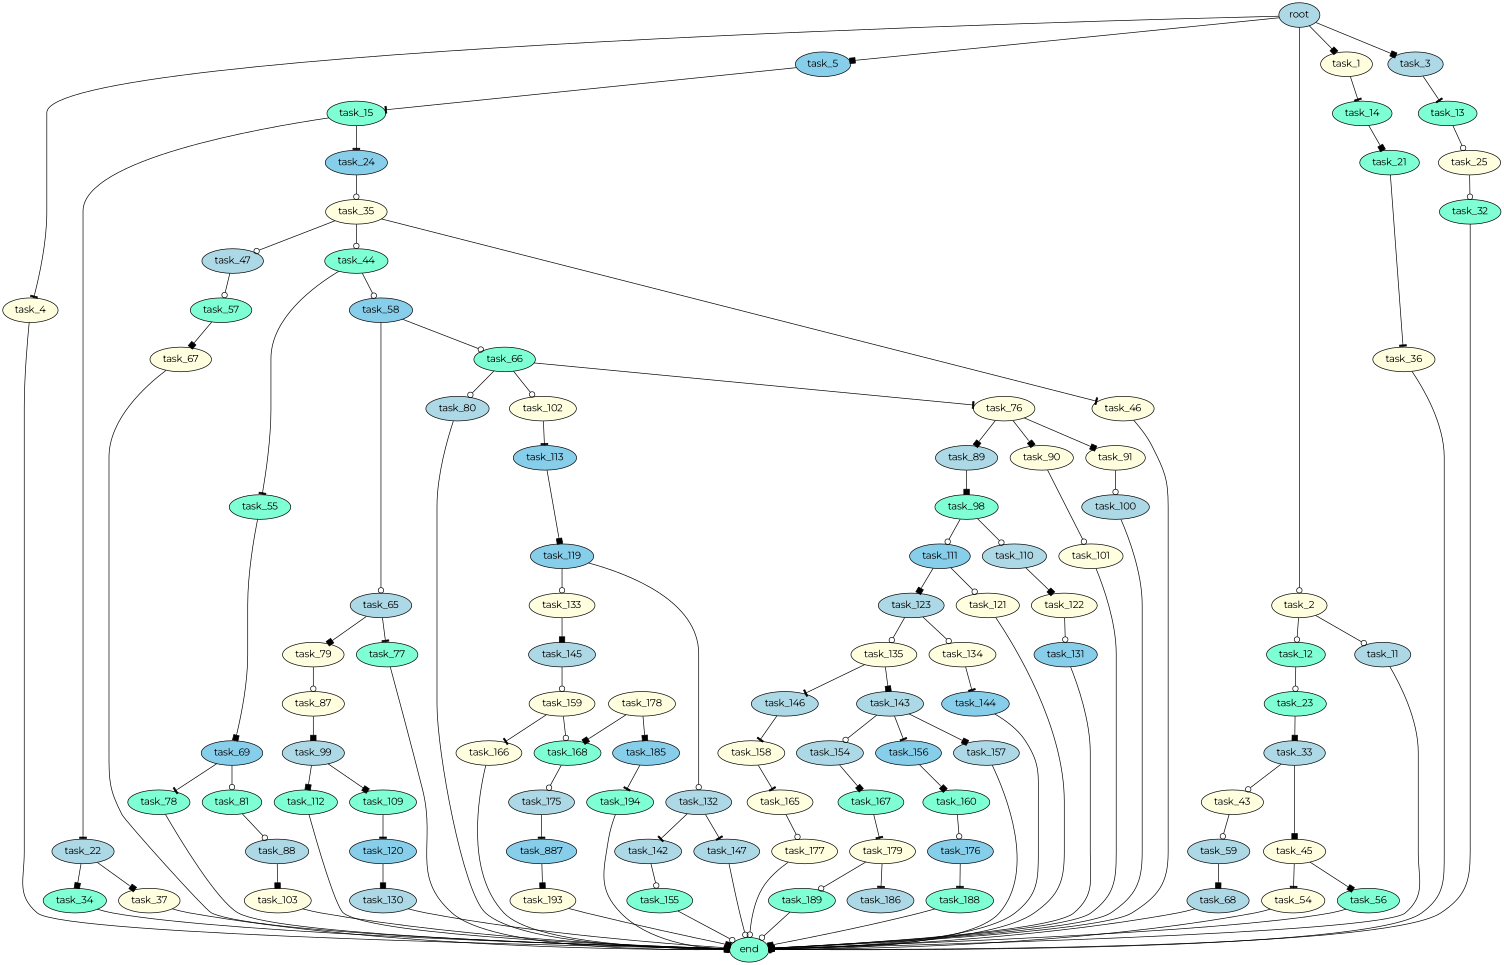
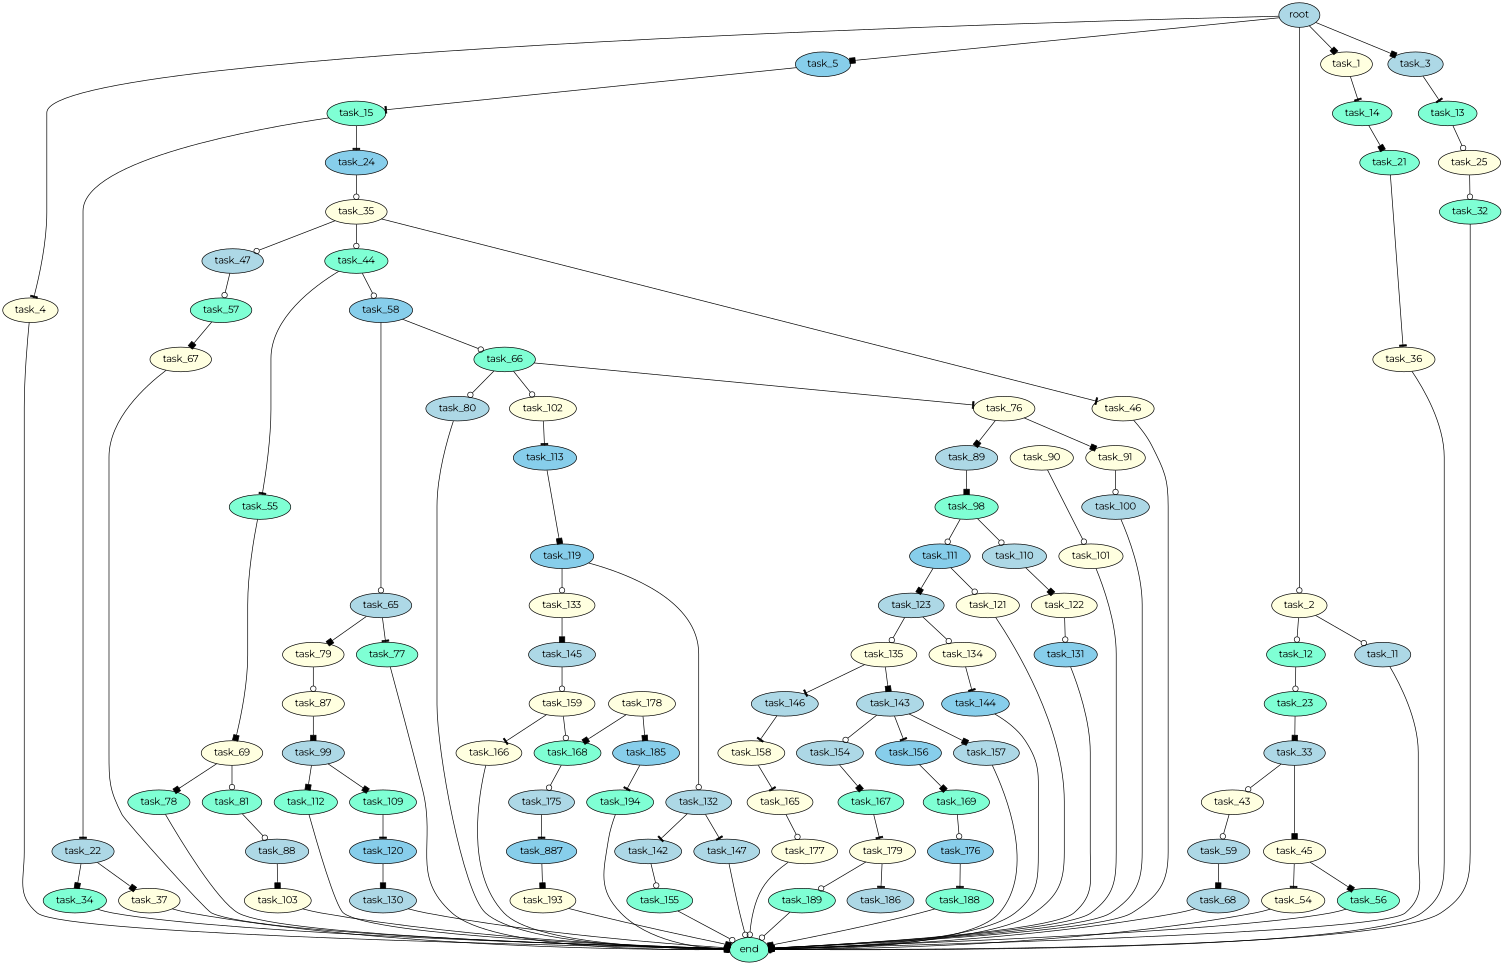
edge "task_76" -> "task_90": removed
node "task_69": fillcolor skyblue -> lightyellow
edge "task_69" -> "task_78": arrowhead tee -> box
node "task_160": label "task_160" -> "task_169"
